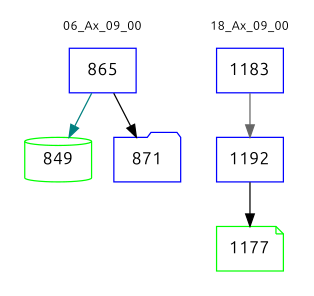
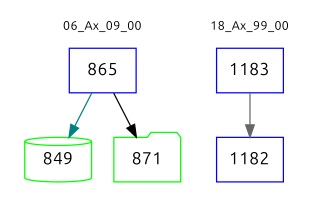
cluster "18_Ax_09_00": label "18_Ax_09_00" -> "18_Ax_99_00"
node "871": color blue -> green
node "1192": label "1192" -> "1182"
node "1177": removed
